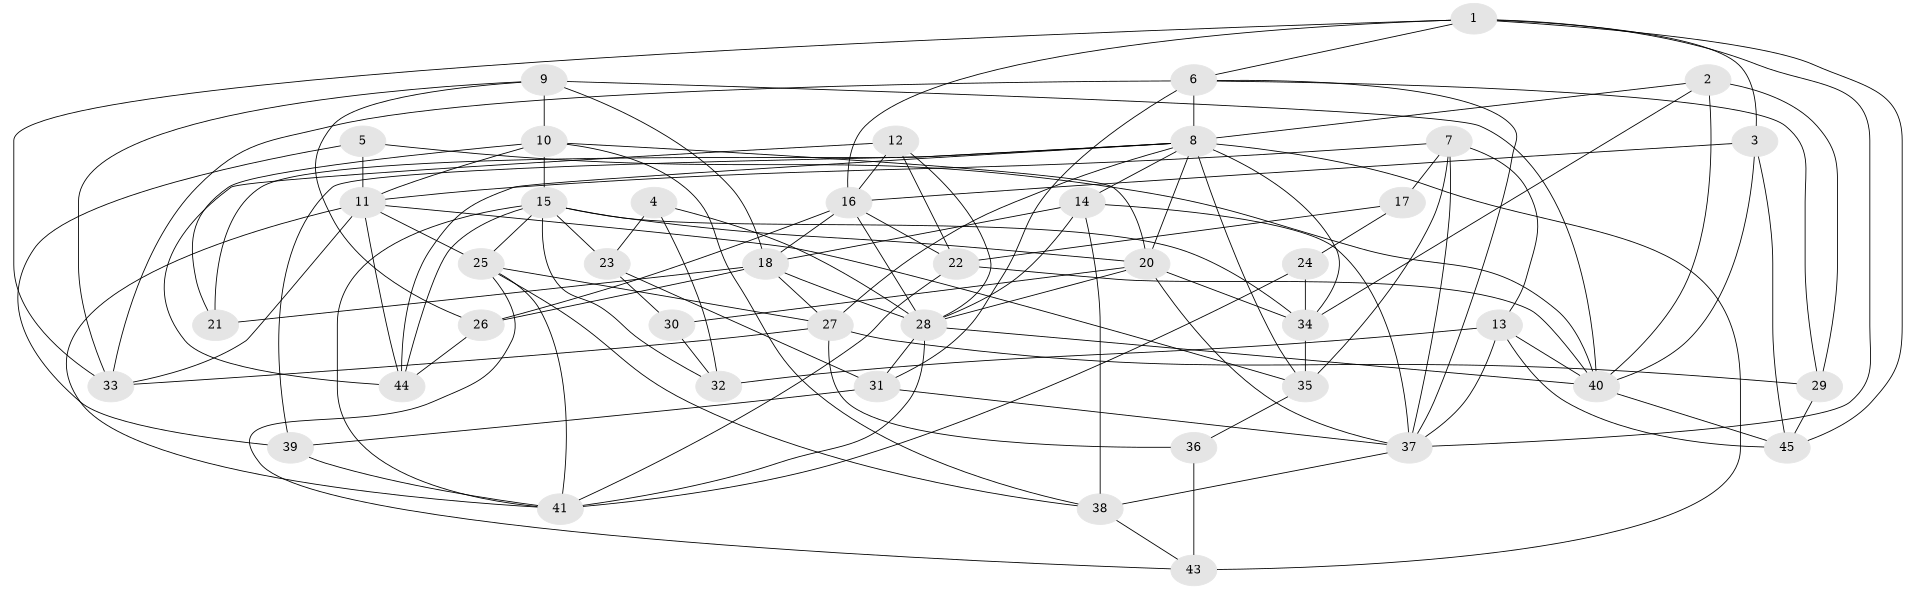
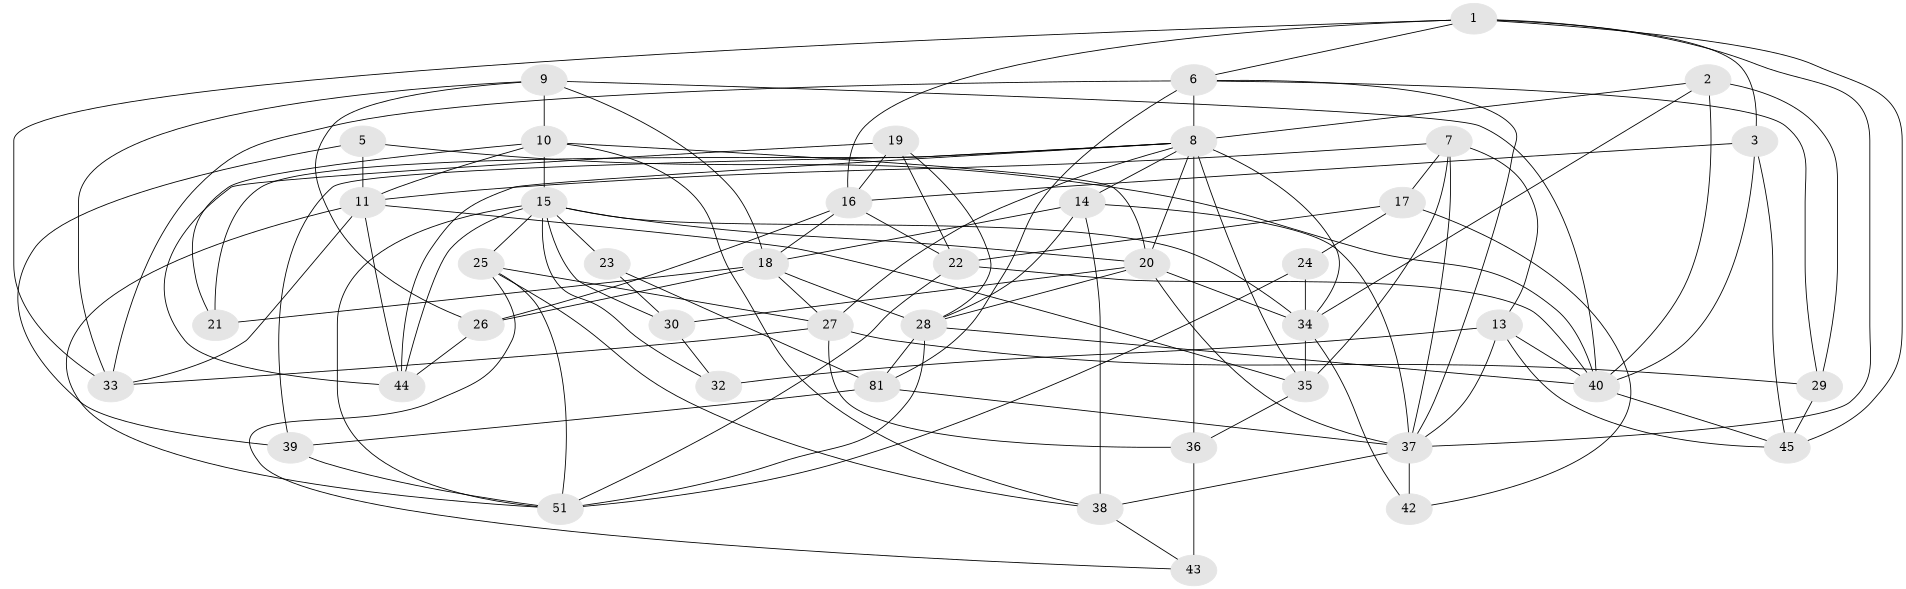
node "12": label "12" -> "19"
node "4": removed
edge "11" -- "25": removed
edge "16" -- "28": removed
edge "15" -- "30": added
edge "8" -- "43": now "8" -- "36"
node "31": label "31" -> "81"
node "41": label "41" -> "51"
node "42": added
